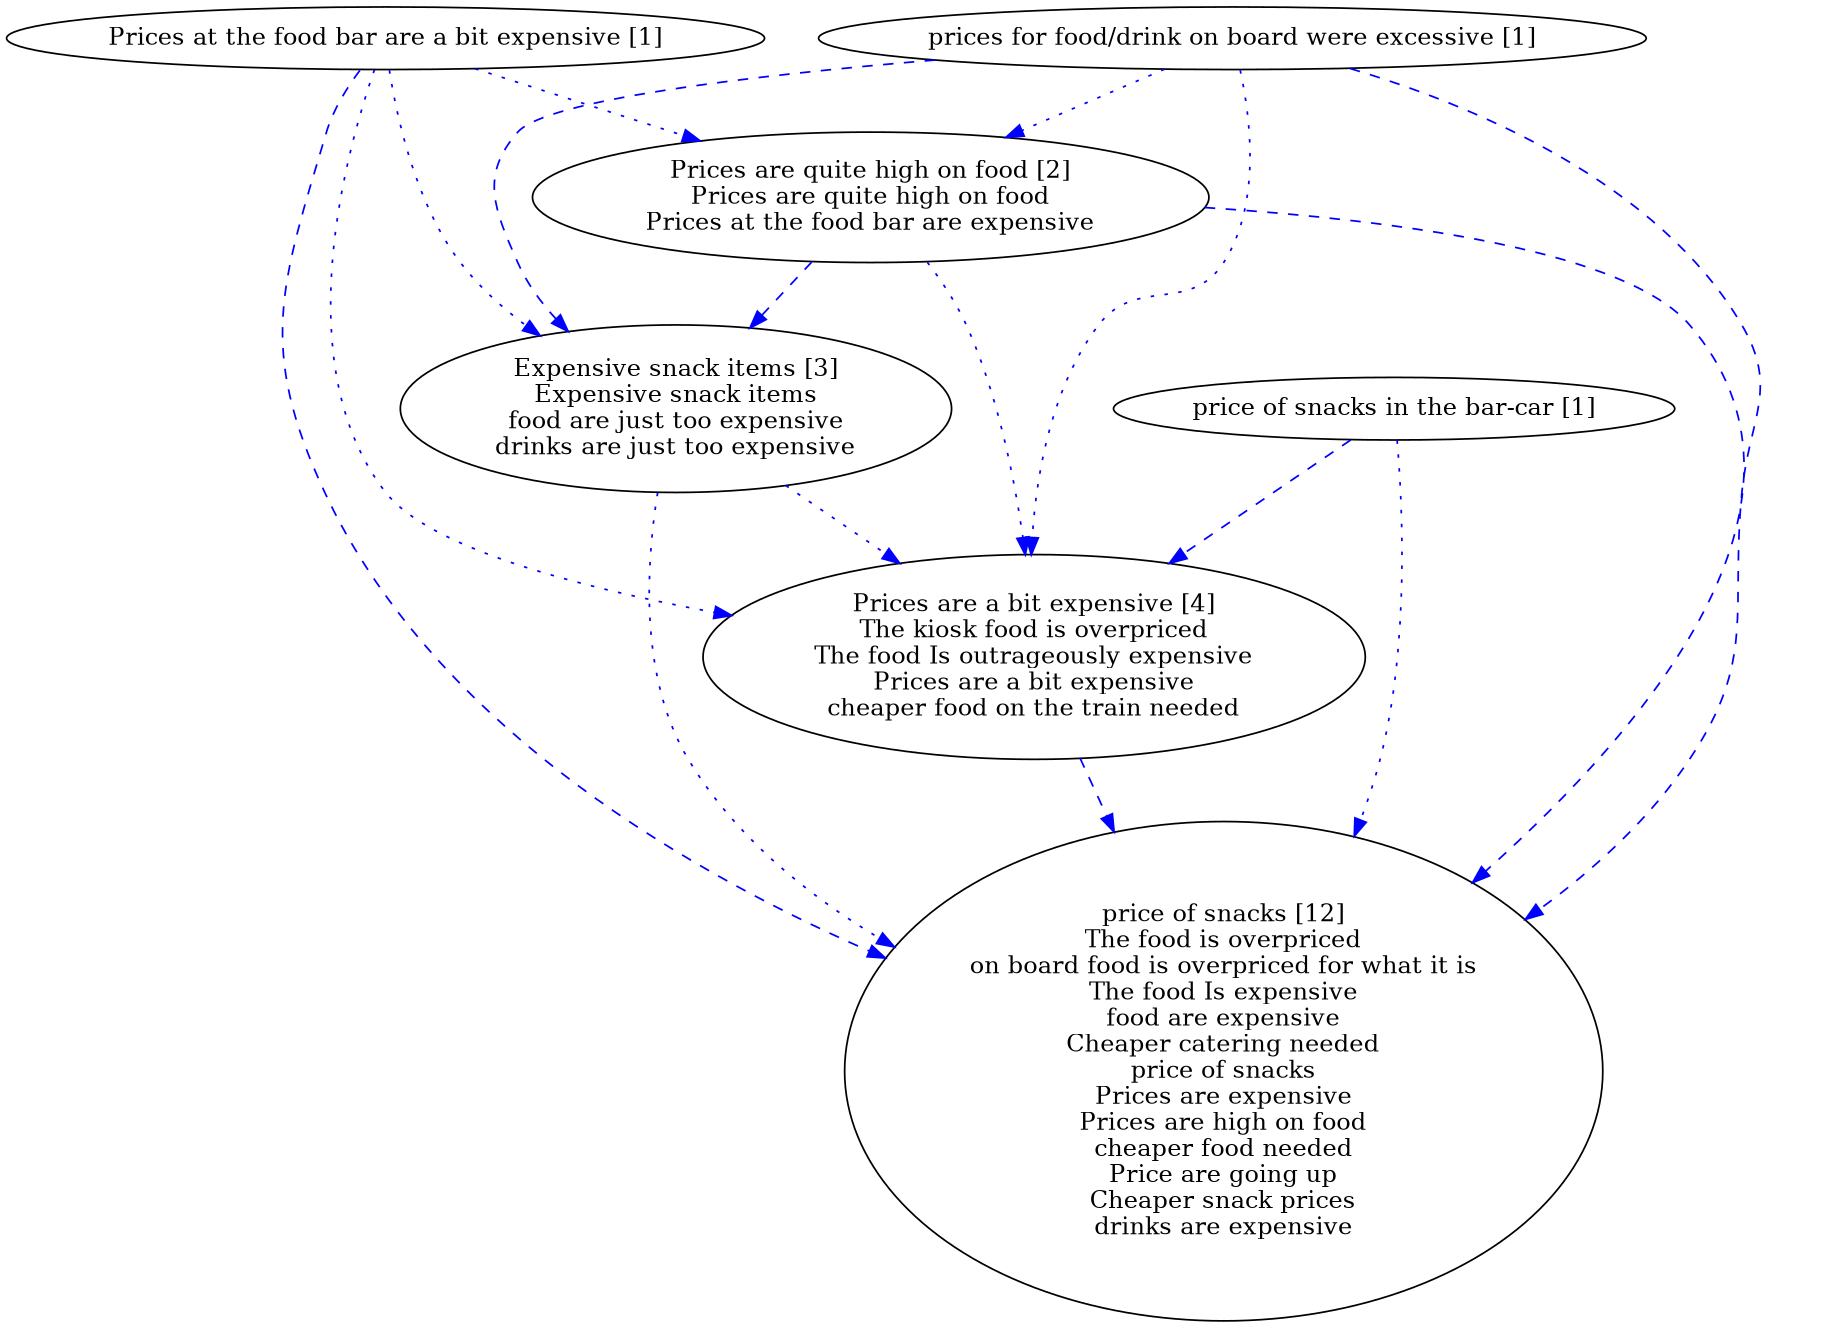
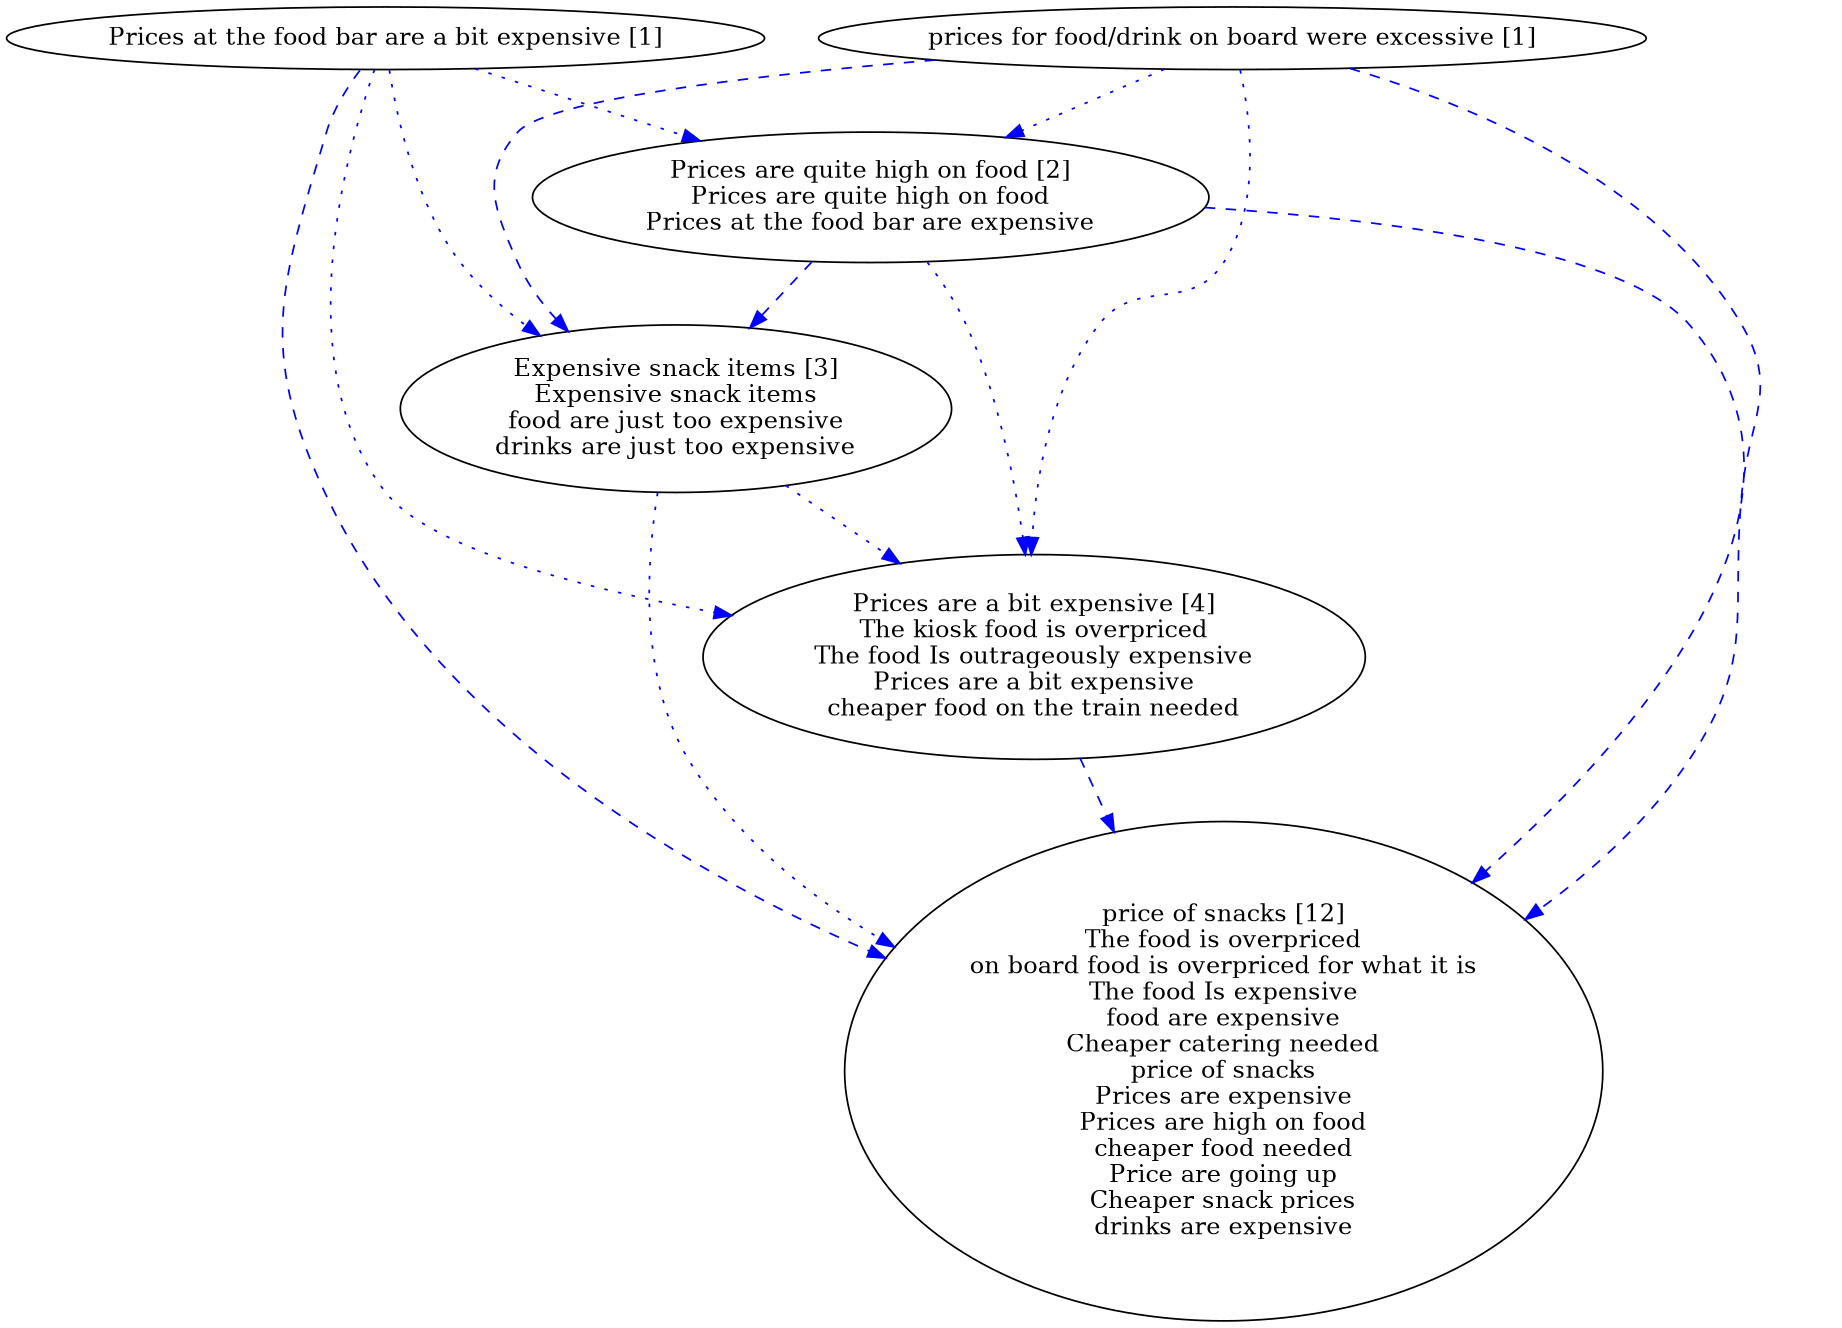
node "price of snacks in the bar-car [1]": removed
